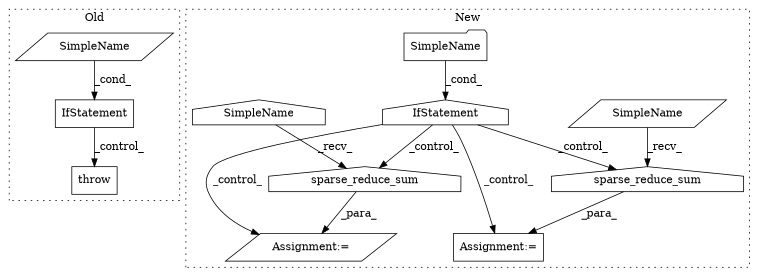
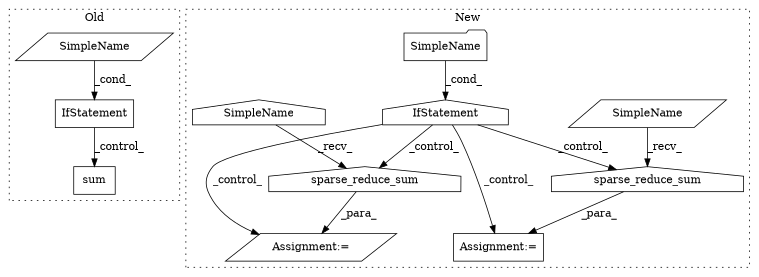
node "throw": label "throw" -> "sum"
